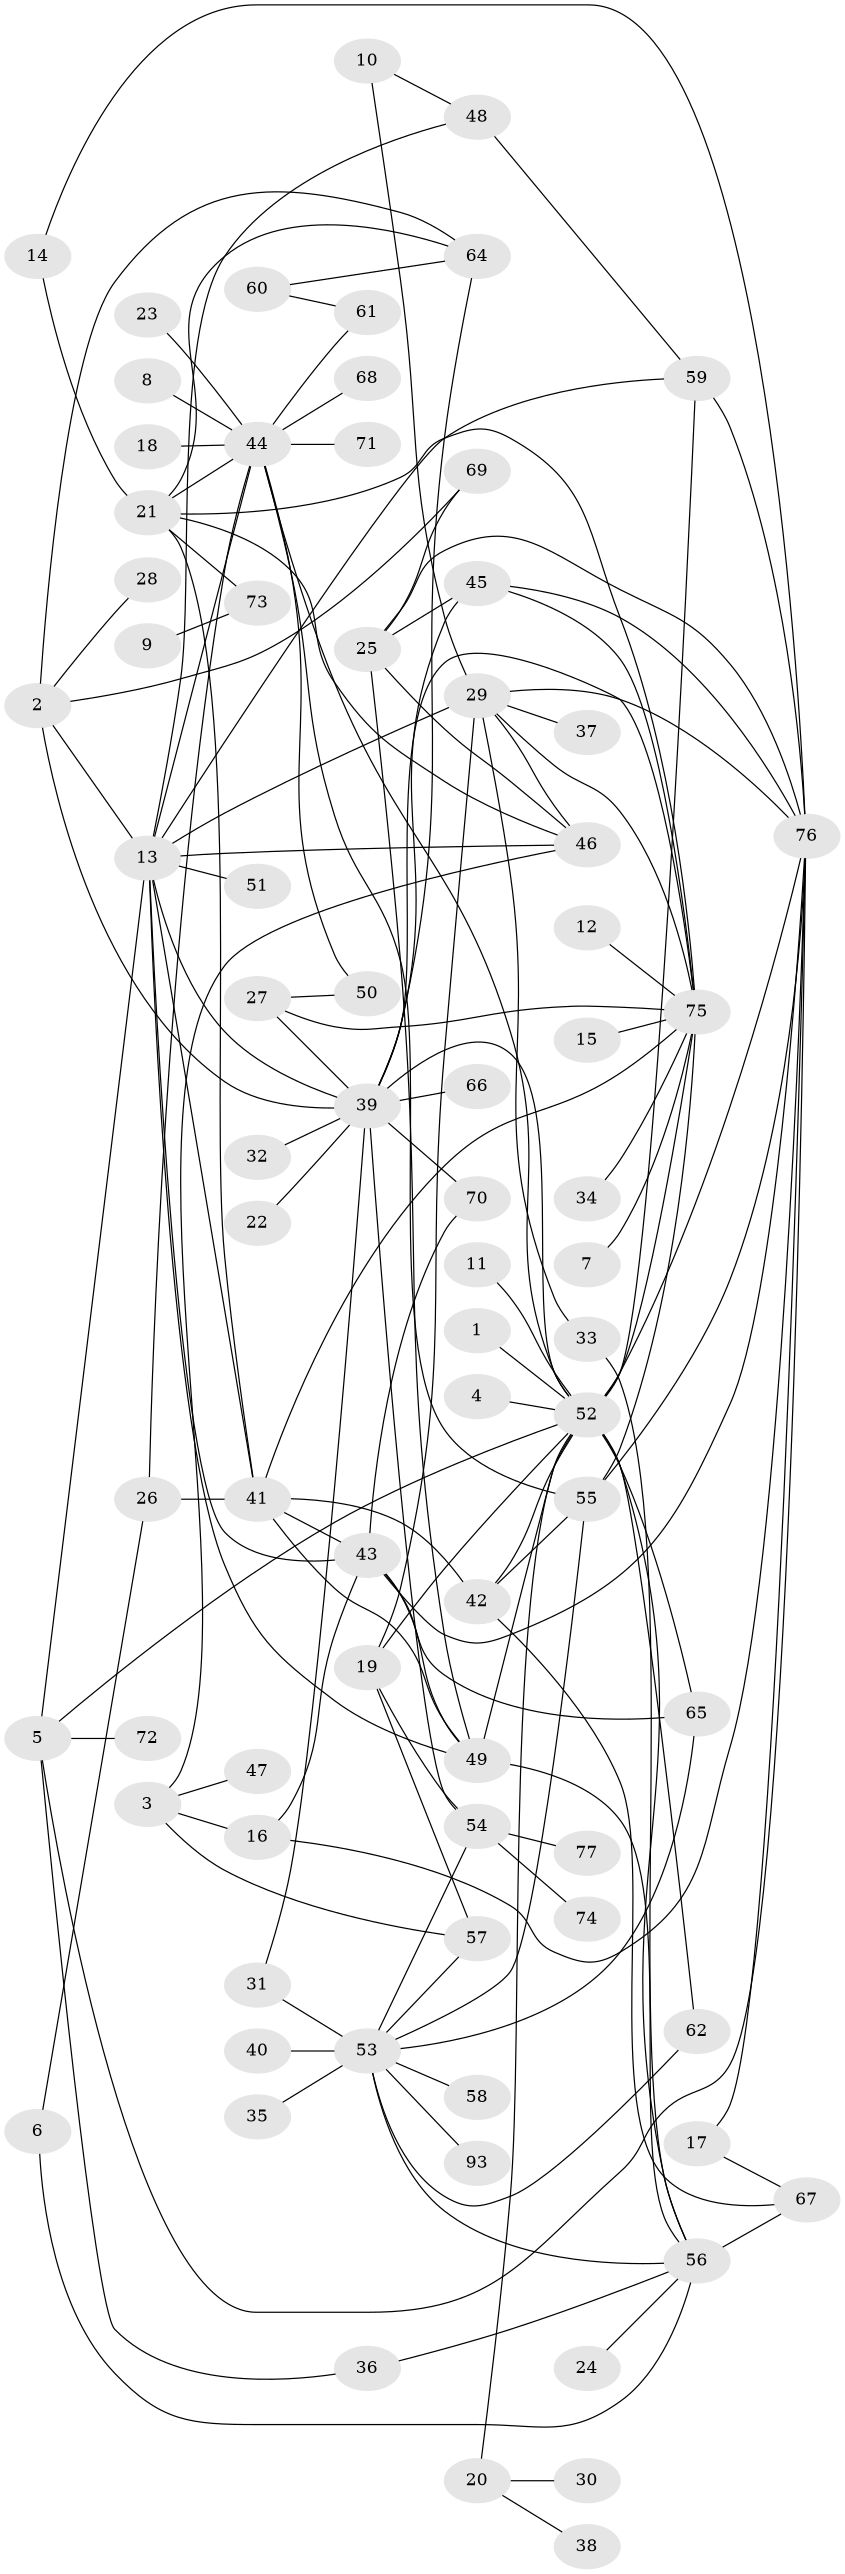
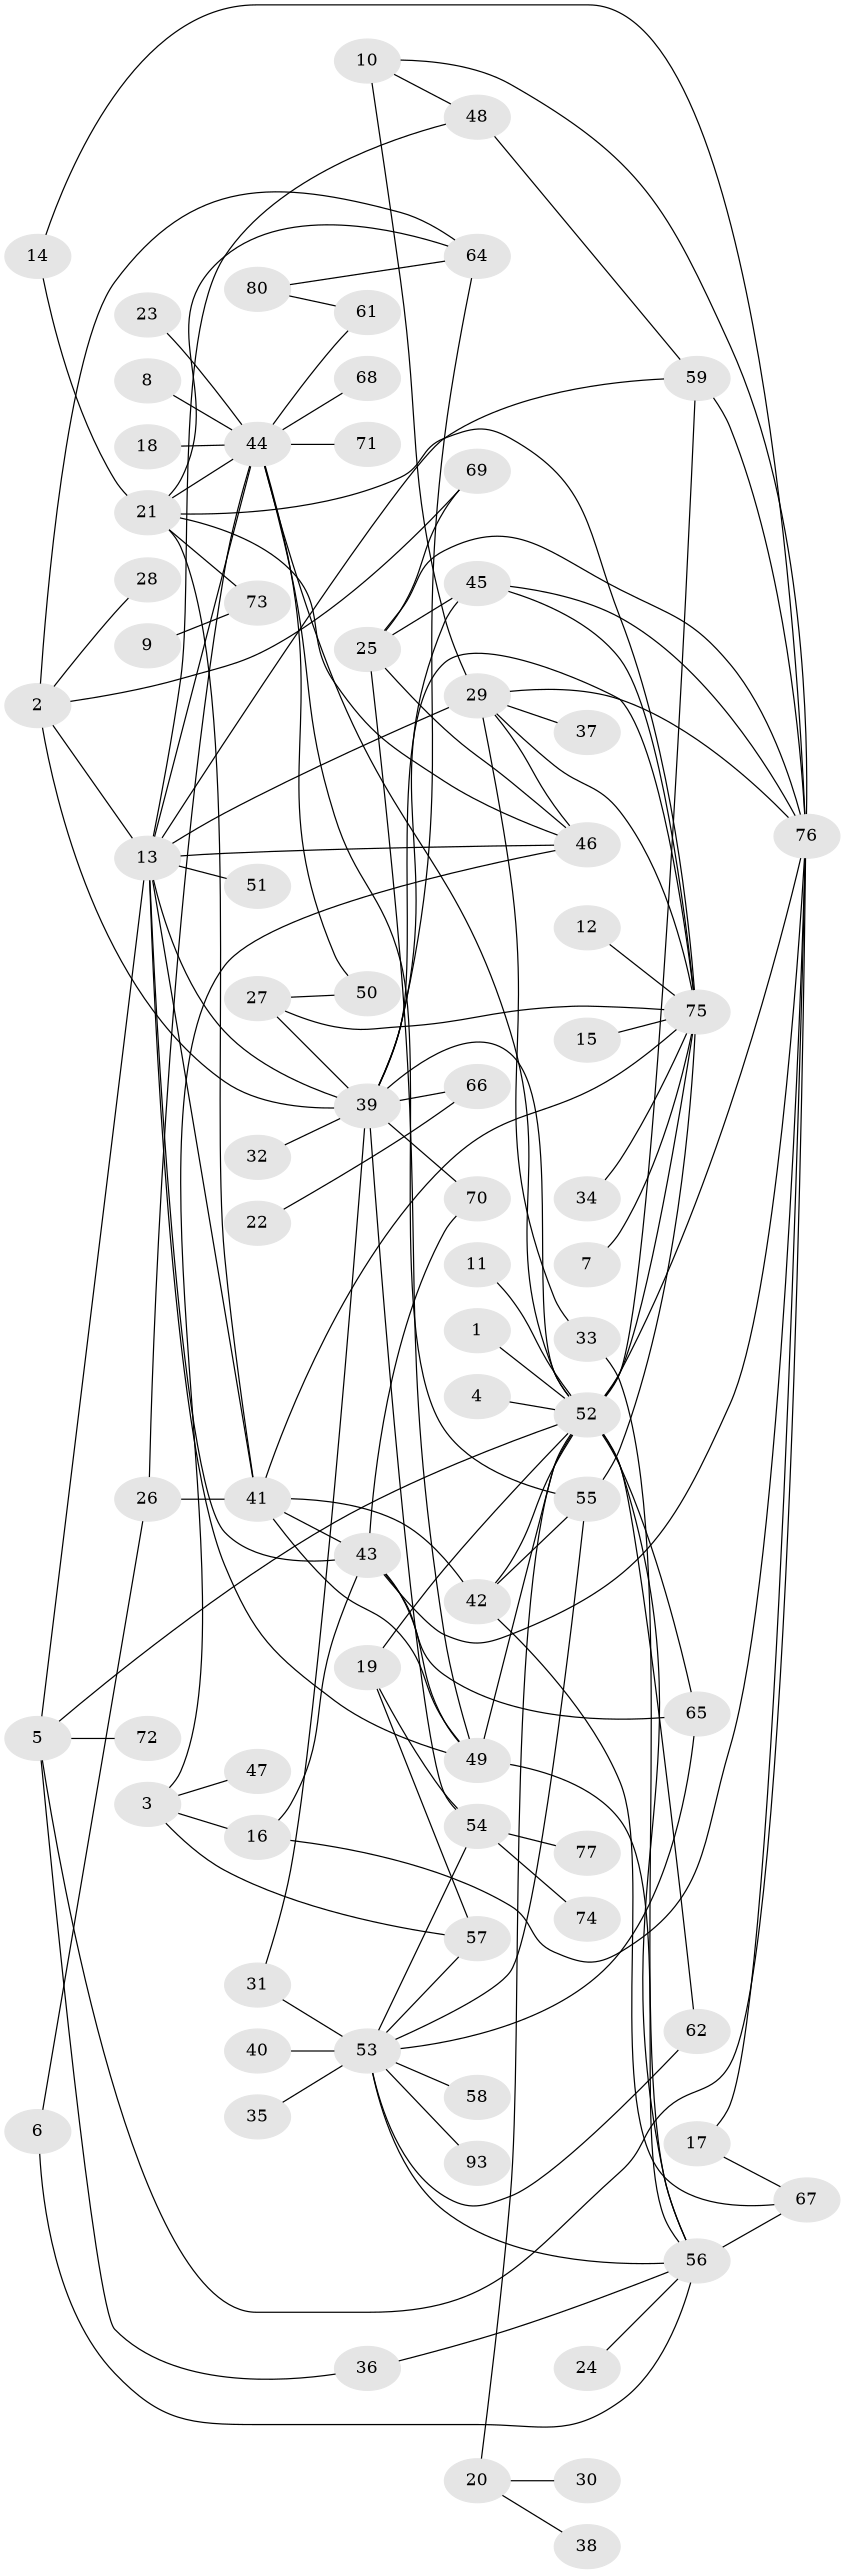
node "60": label "60" -> "80"
edge "39" -- "22": now "66" -- "22"
edge "29" -- "19": removed
edge "76" -- "55": now "76" -- "10"
